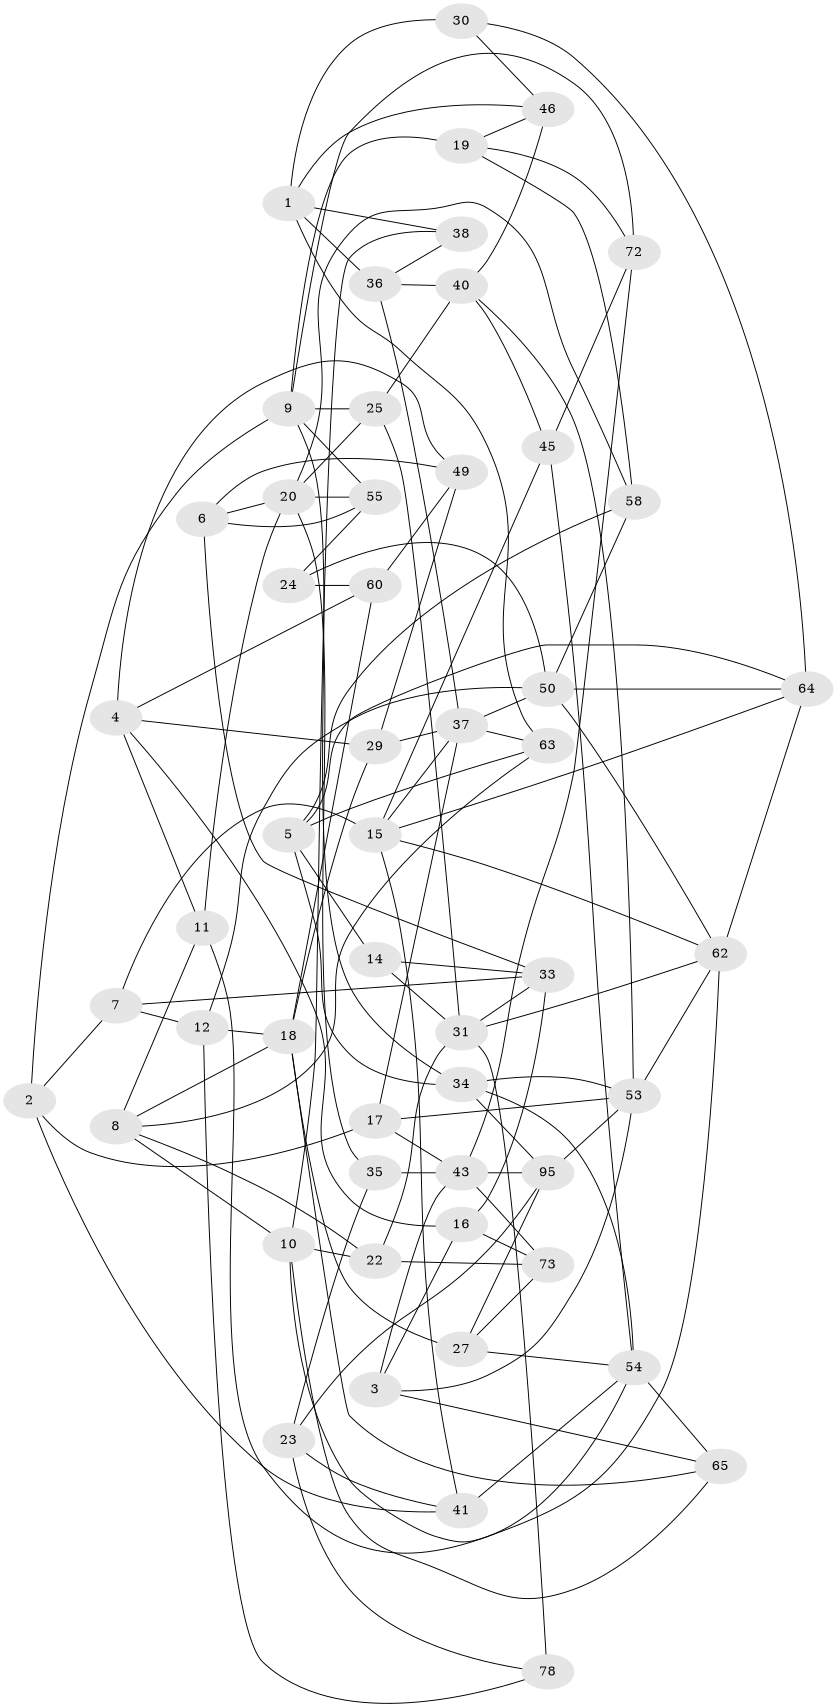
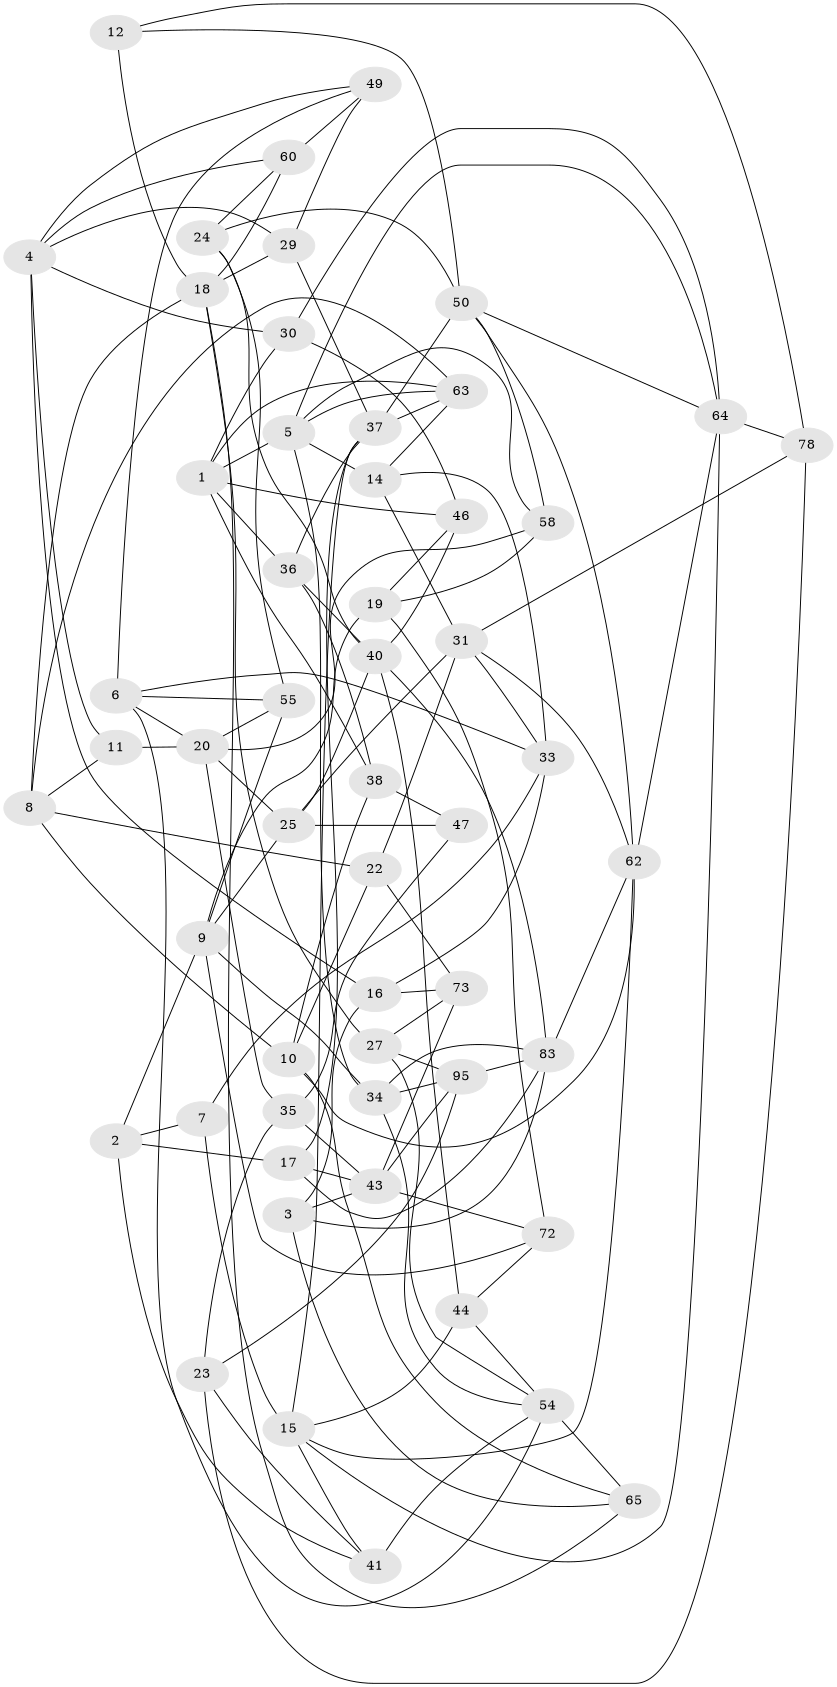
edge "4" -- "30": added
edge "64" -- "78": added
edge "63" -- "14": added
node "45": label "45" -> "44"
edge "5" -- "1": added
edge "24" -- "40": added
node "47": added
edge "7" -- "12": removed
node "53": label "53" -> "83"
edge "11" -- "54": now "6" -- "54"
